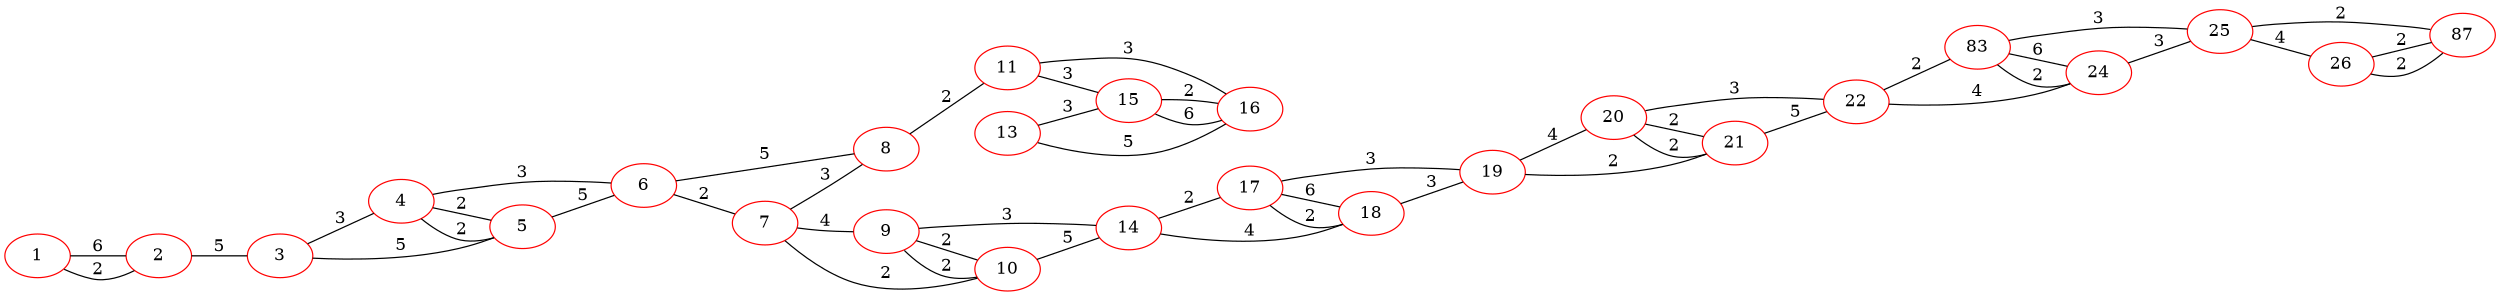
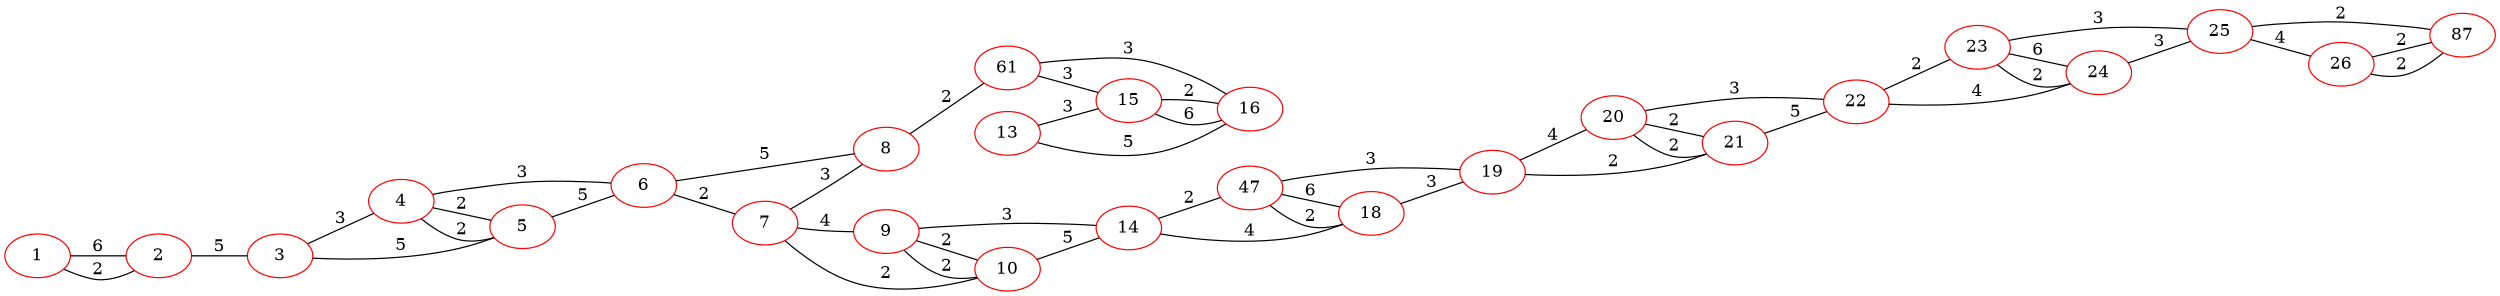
node "83": label "83" -> "23"
node "11": label "11" -> "61"
node "17": label "17" -> "47"
